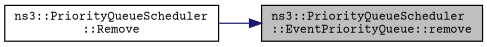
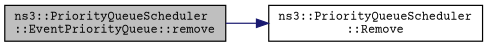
edge "ns3::PriorityQueueScheduler ::Remove" -> "ns3::PriorityQueueScheduler ::EventPriorityQueue::remove": reversed
